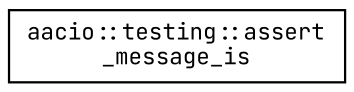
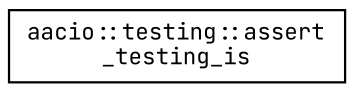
node "aacio::testing::assert _message_is": label "aacio::testing::assert _message_is" -> "aacio::testing::assert _testing_is"
